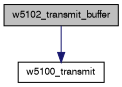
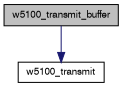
node "w5102_transmit_buffer": label "w5102_transmit_buffer" -> "w5100_transmit_buffer"
